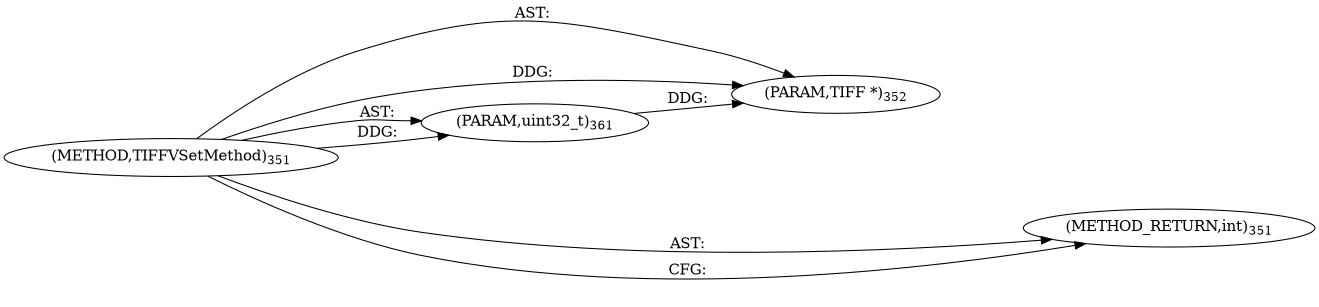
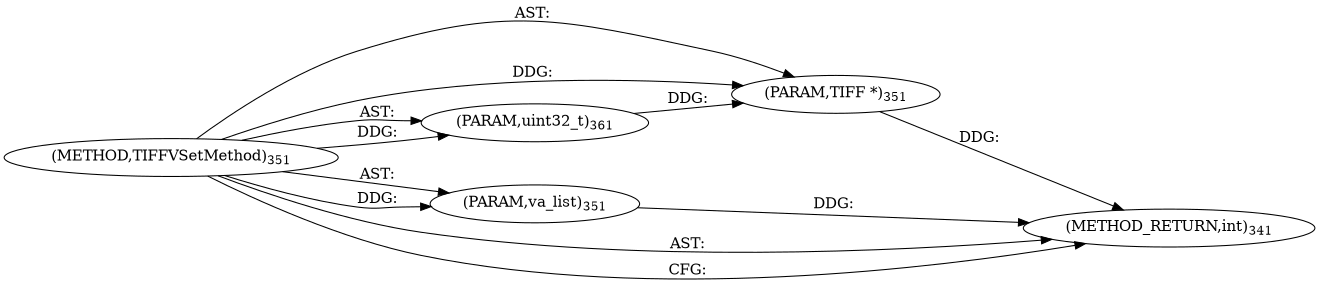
node "(PARAM,TIFF *)": text "352" -> "351"
edge "(PARAM,TIFF *)" -> "(METHOD_RETURN,int)": added, label "DDG:"
node "(PARAM,va_list)": added
node "(METHOD_RETURN,int)": text "351" -> "341"
